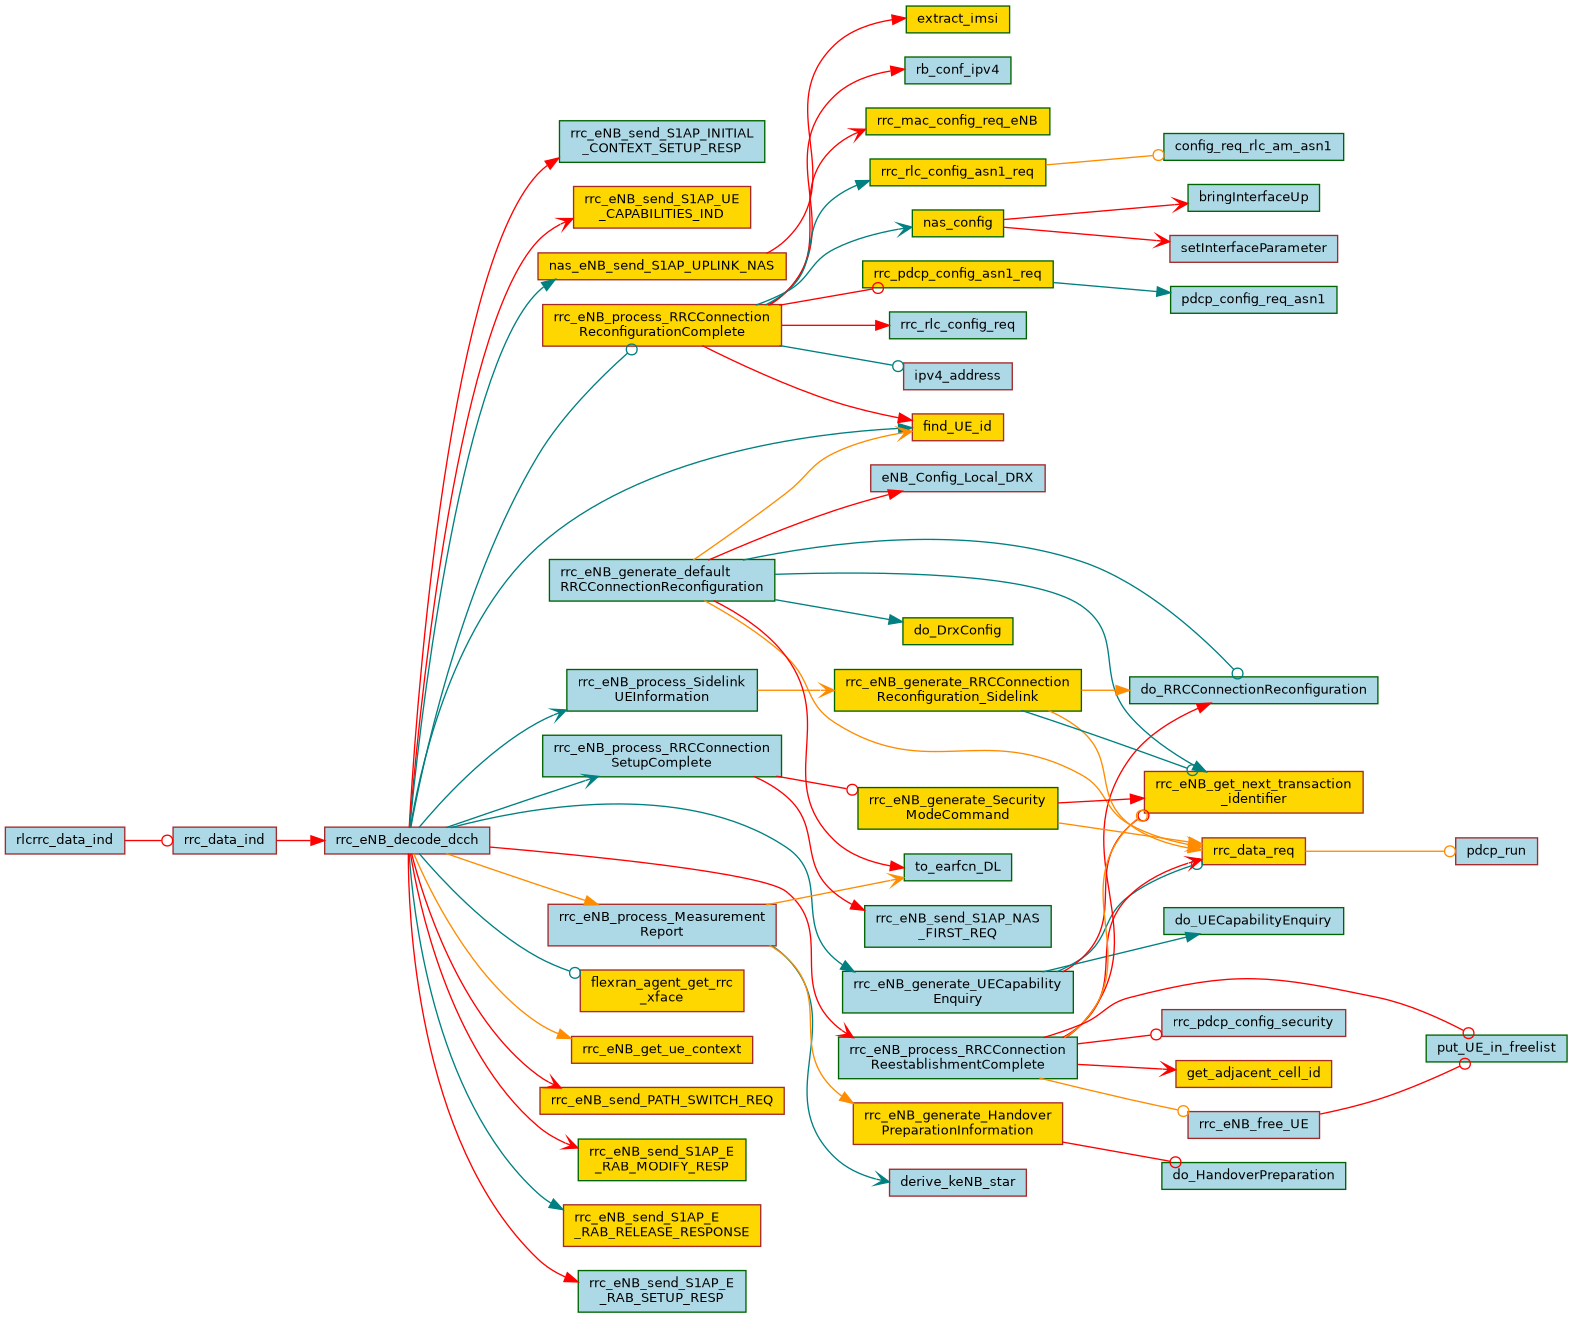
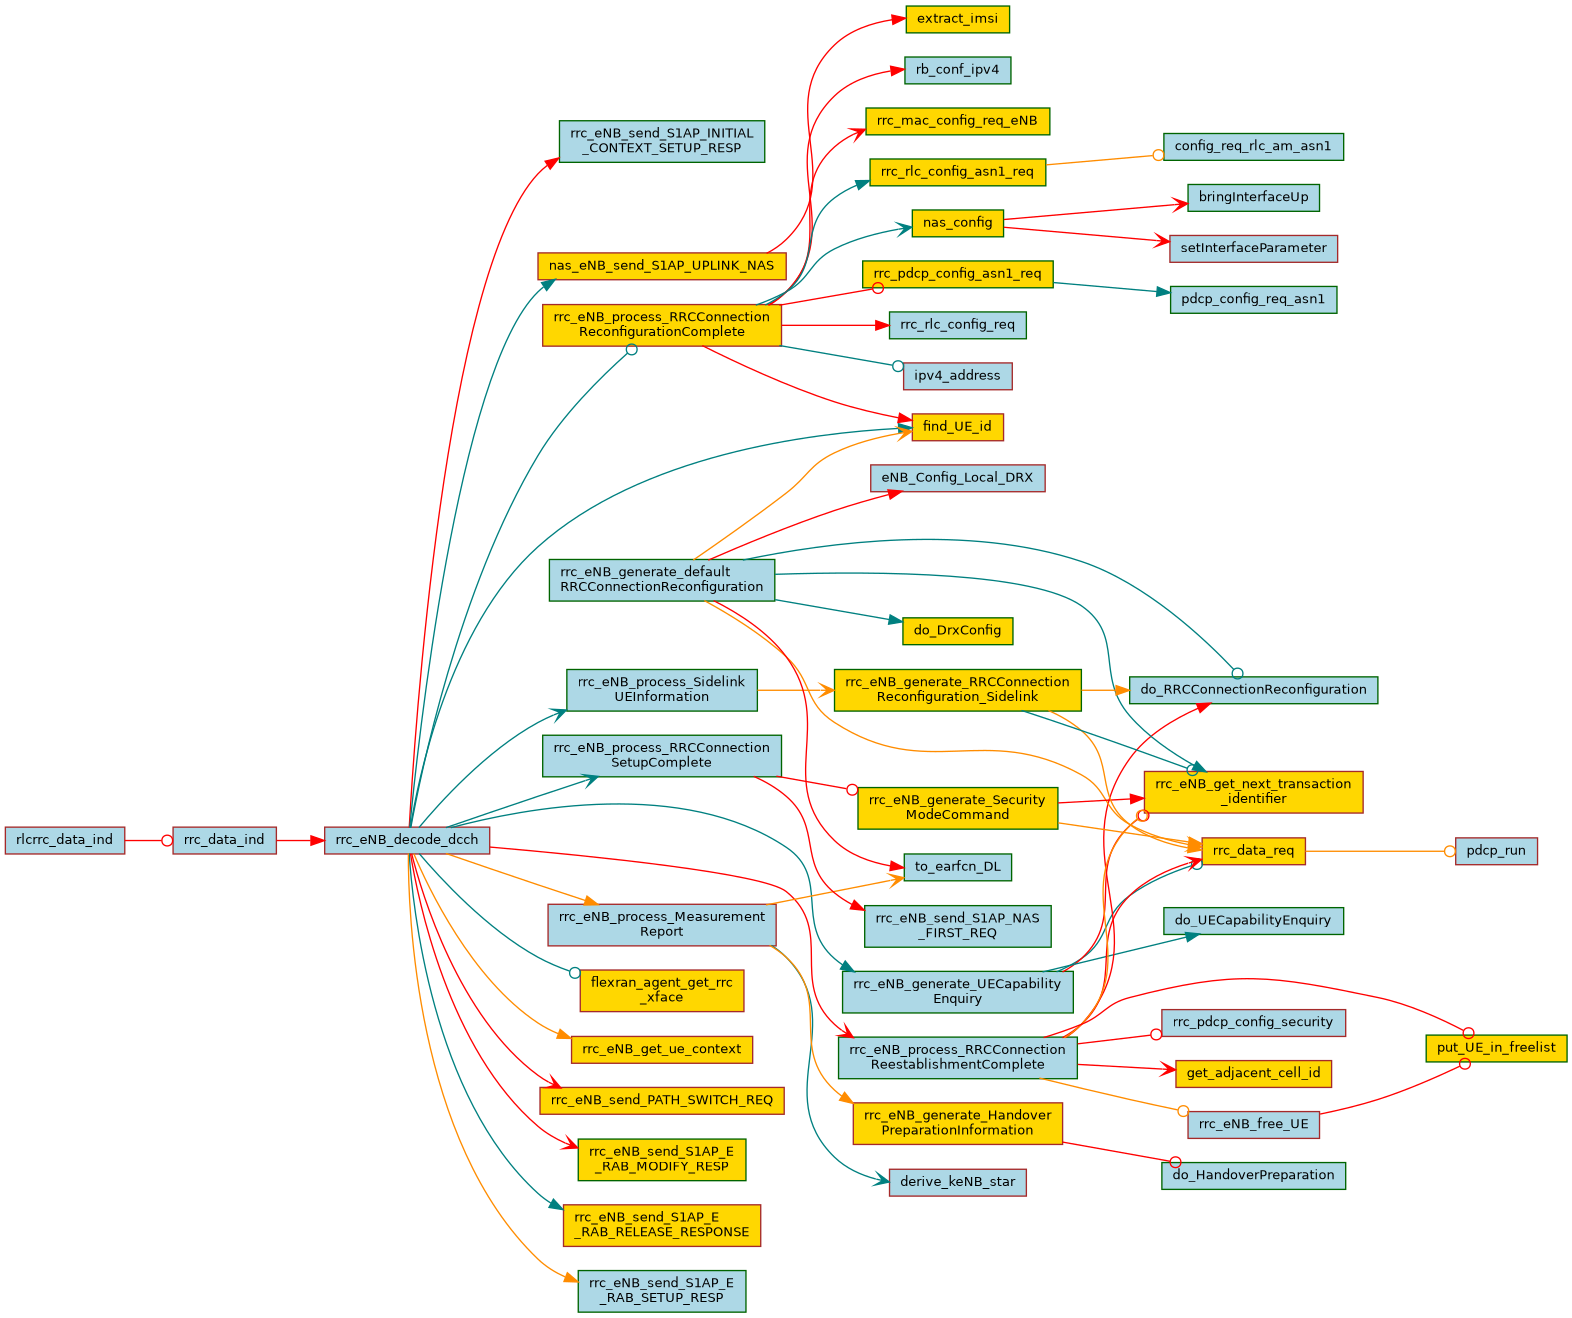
node "rrc_eNB_send_S1AP_UE _CAPABILITIES_IND": removed
node "put_UE_in_freelist": fillcolor lightblue -> gold
edge "rrc_eNB_decode_dcch" -> "rrc_eNB_send_S1AP_E _RAB_SETUP_RESP": color red -> darkorange
